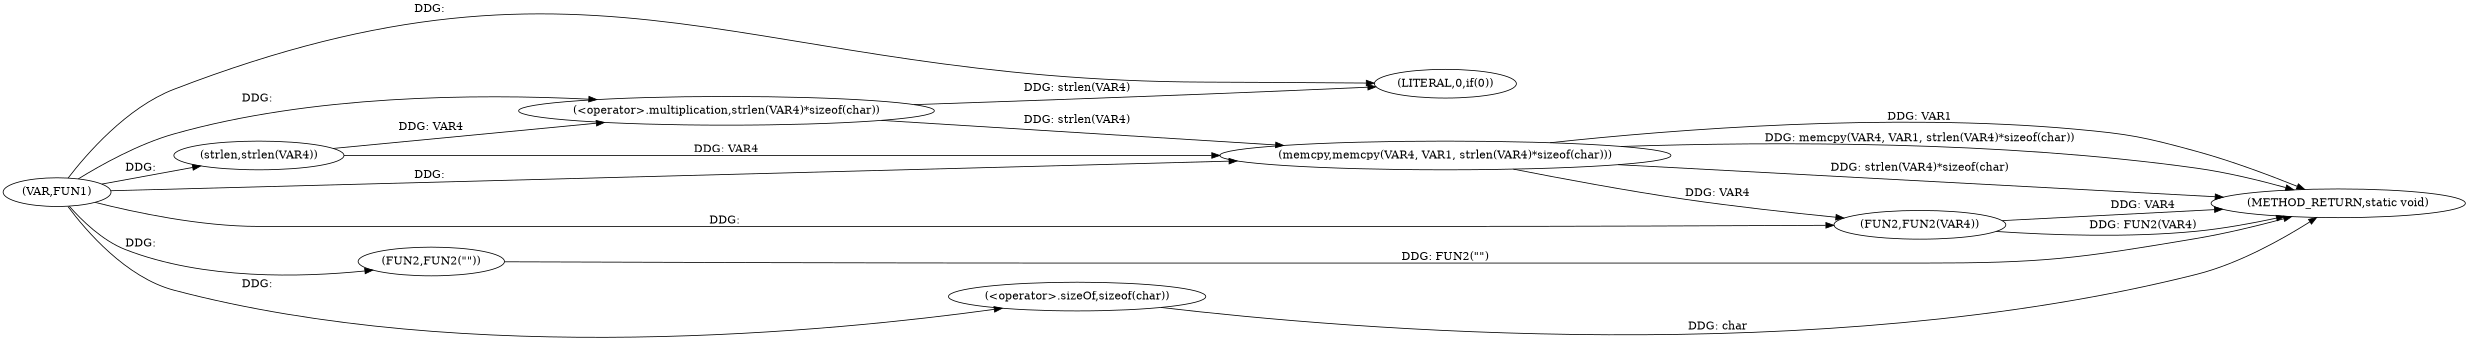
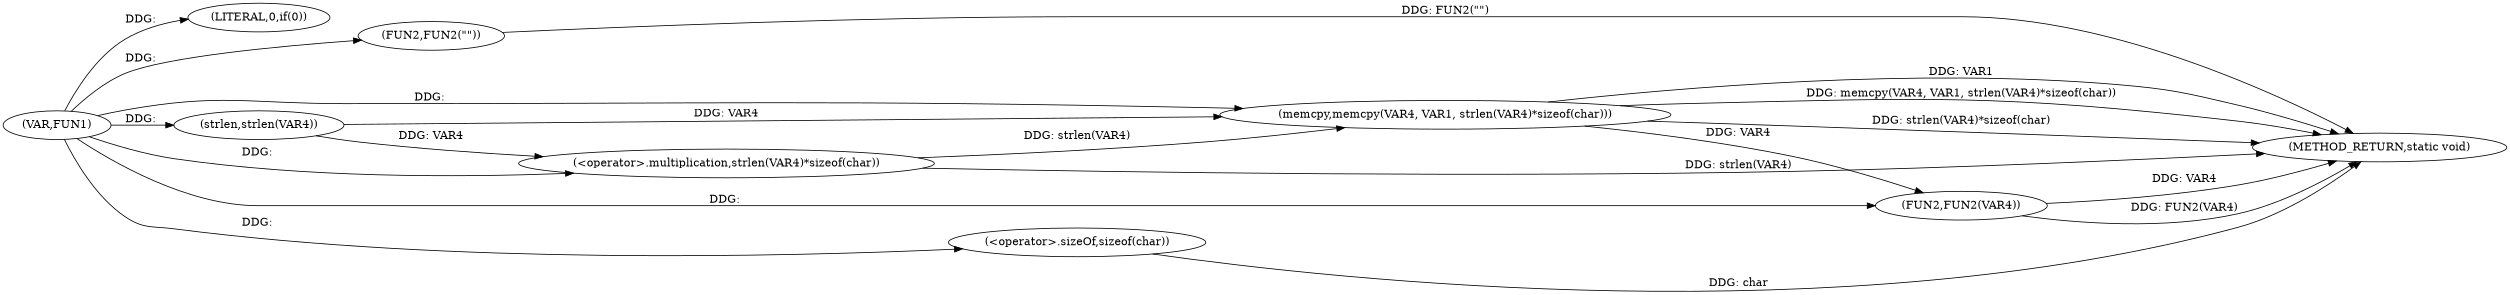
edge "(<operator>.multiplication,strlen(VAR4)*sizeof(char))" -> "(LITERAL,0,if(0))": now "(<operator>.multiplication,strlen(VAR4)*sizeof(char))" -> "(METHOD_RETURN,static void)"
